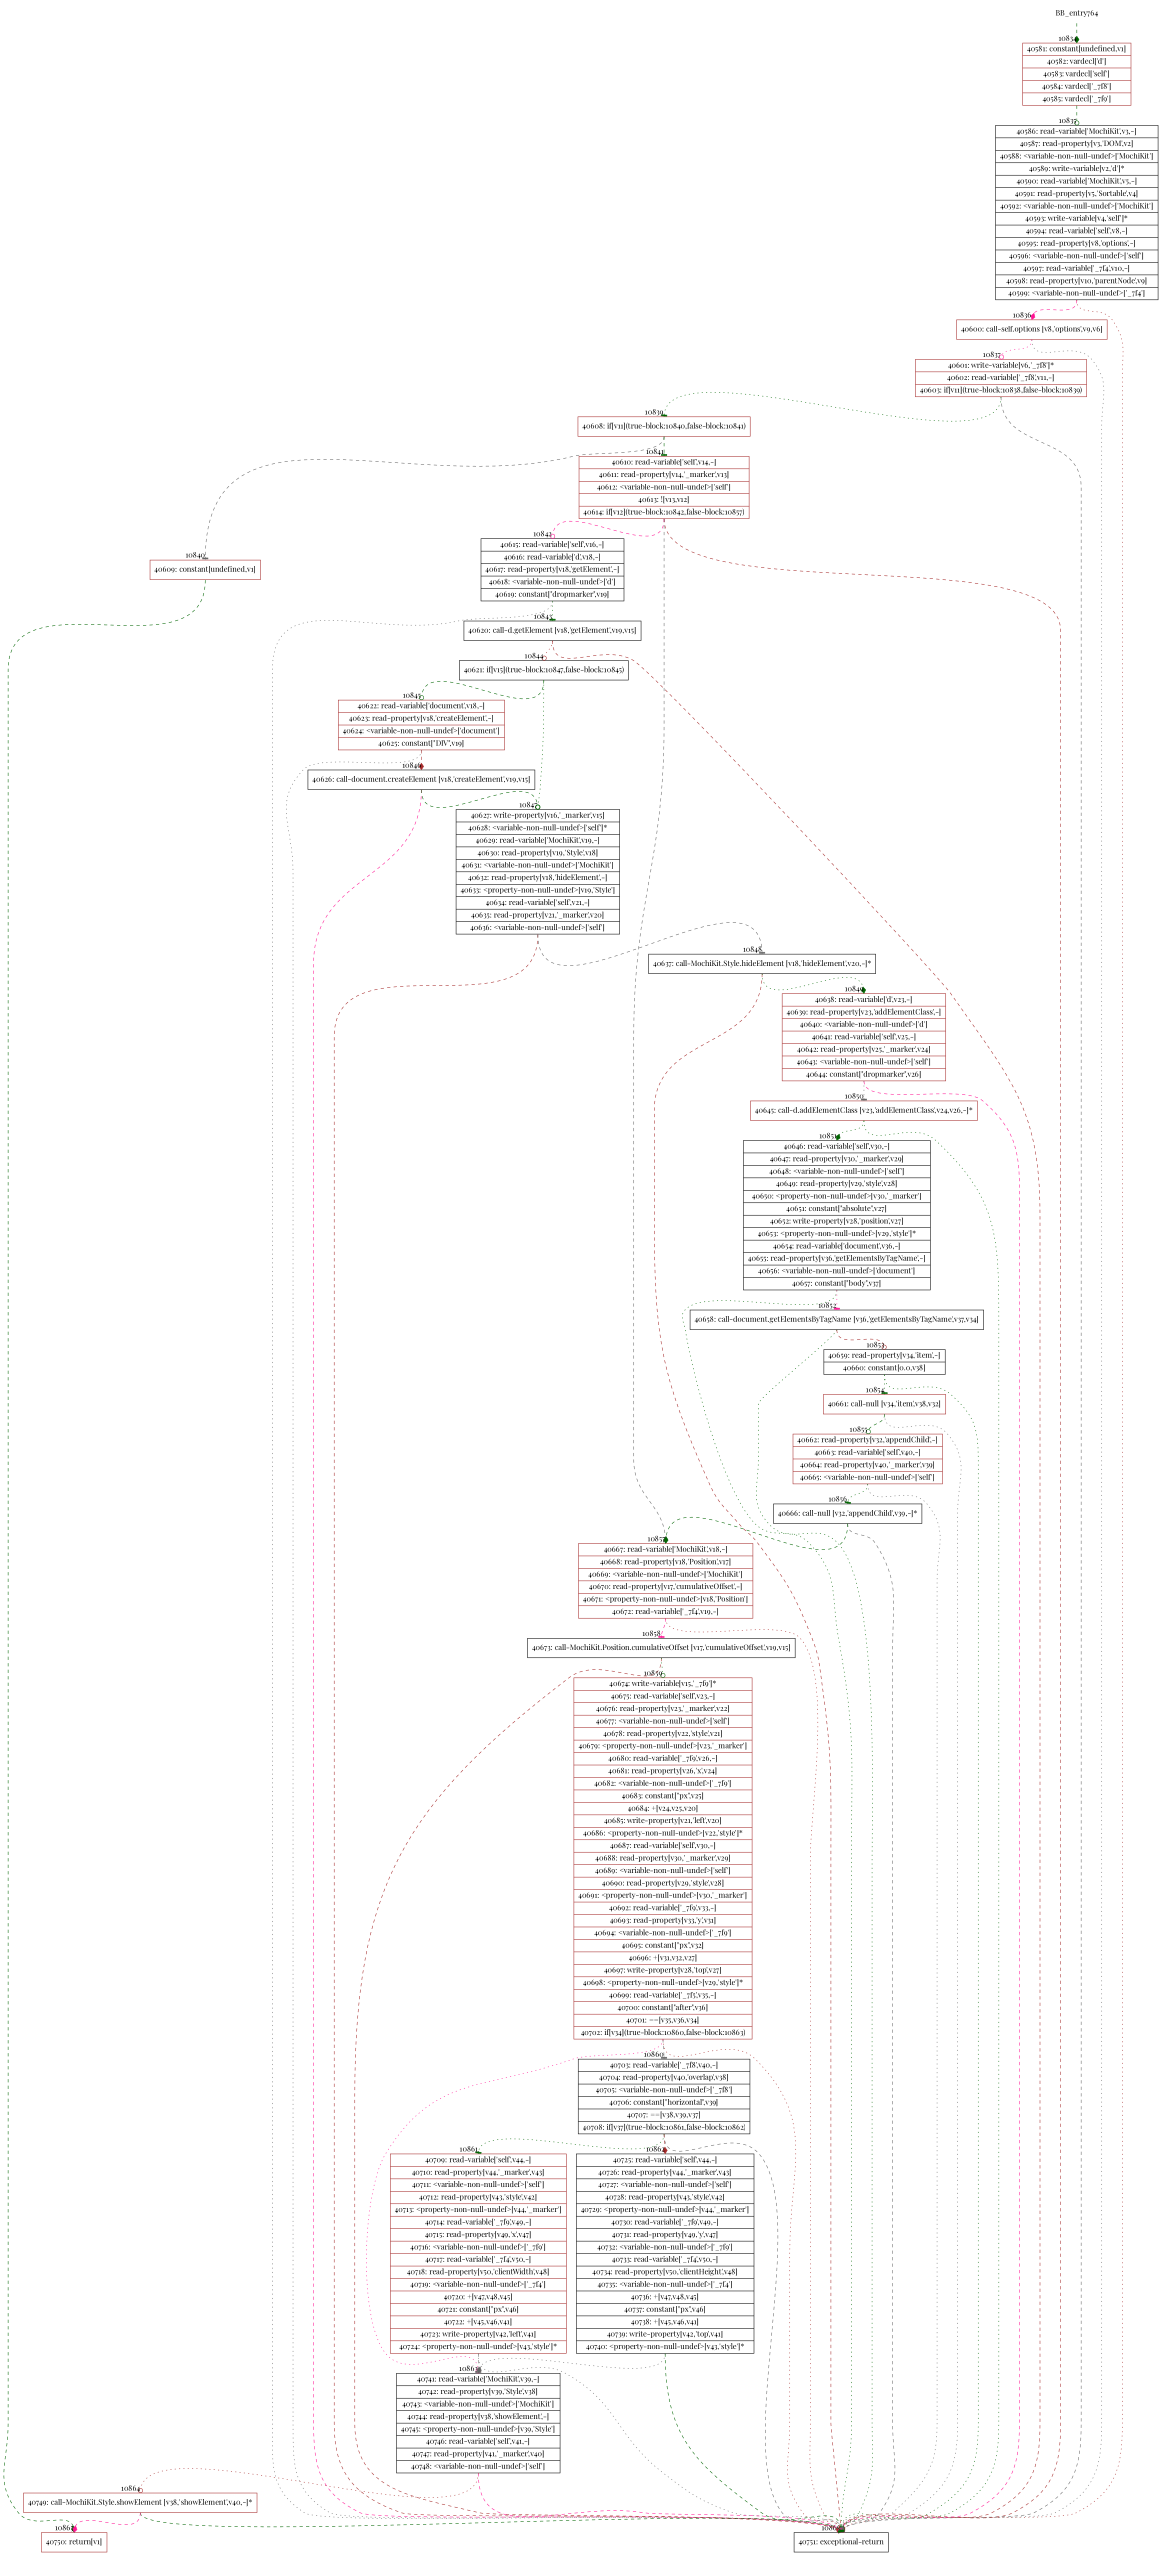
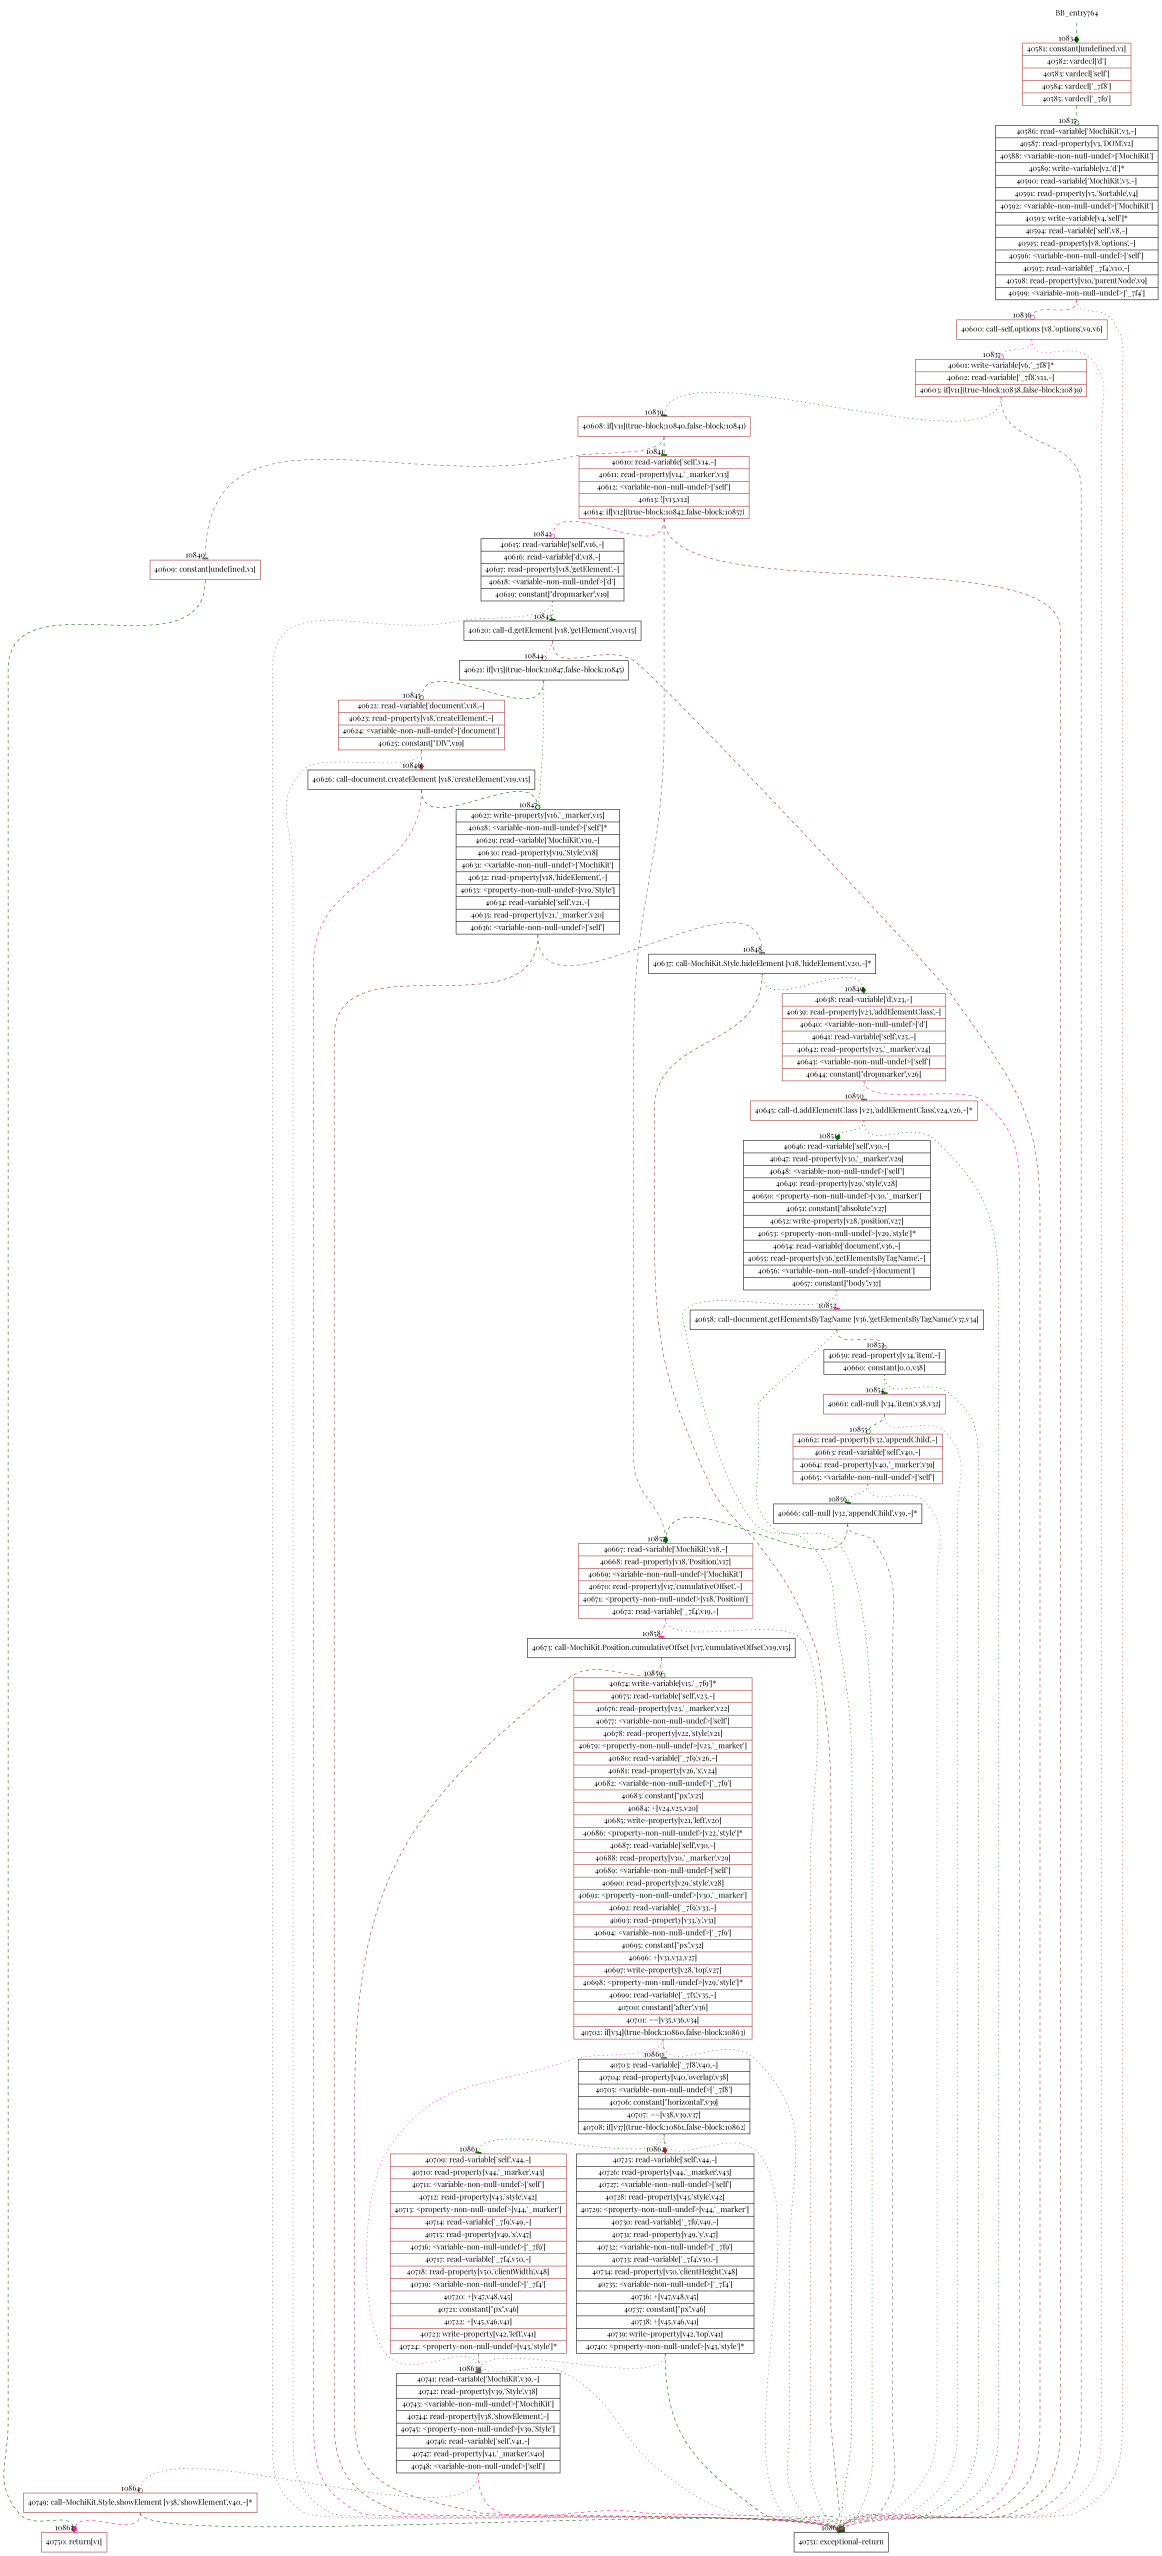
edge "40586: read-variable['MochiKit',v3,-]" -> "40600: call-self.options [v8,'options',v9,v6]": arrowhead diamond -> odot
edge "40600: call-self.options [v8,'options',v9,v6]" -> "40751: exceptional-return": color gray40 -> deeppink
edge "40703: read-variable['_7f8',v40,-]" -> "40751: exceptional-return": style dashed -> dotted
